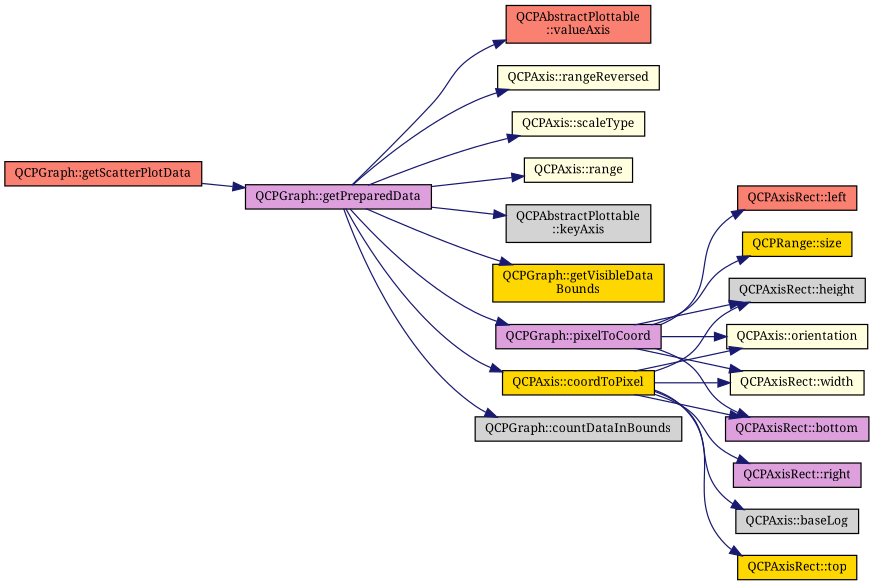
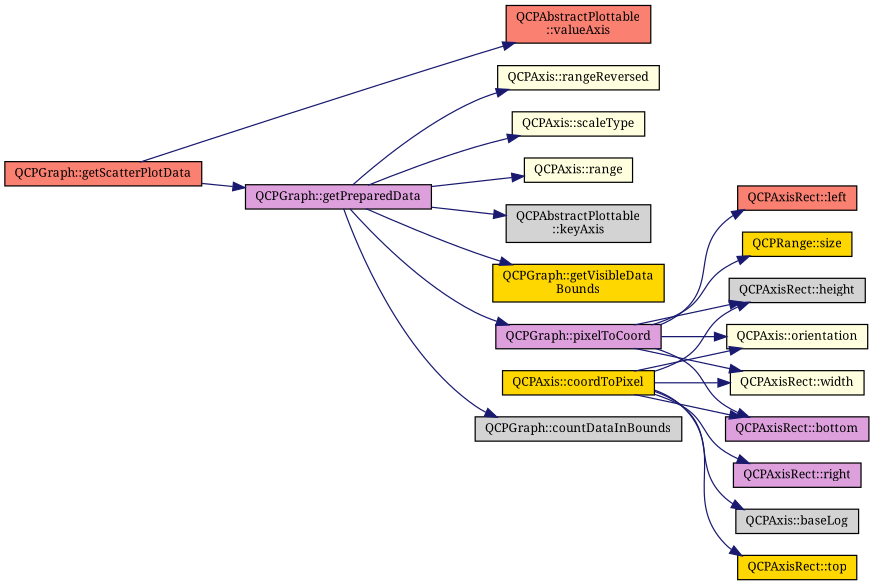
edge "QCPGraph::getPreparedData" -> "QCPAbstractPlottable ::valueAxis": now "QCPGraph::getScatterPlotData" -> "QCPAbstractPlottable ::valueAxis"
edge "QCPGraph::getPreparedData" -> "QCPAxis::coordToPixel": removed
